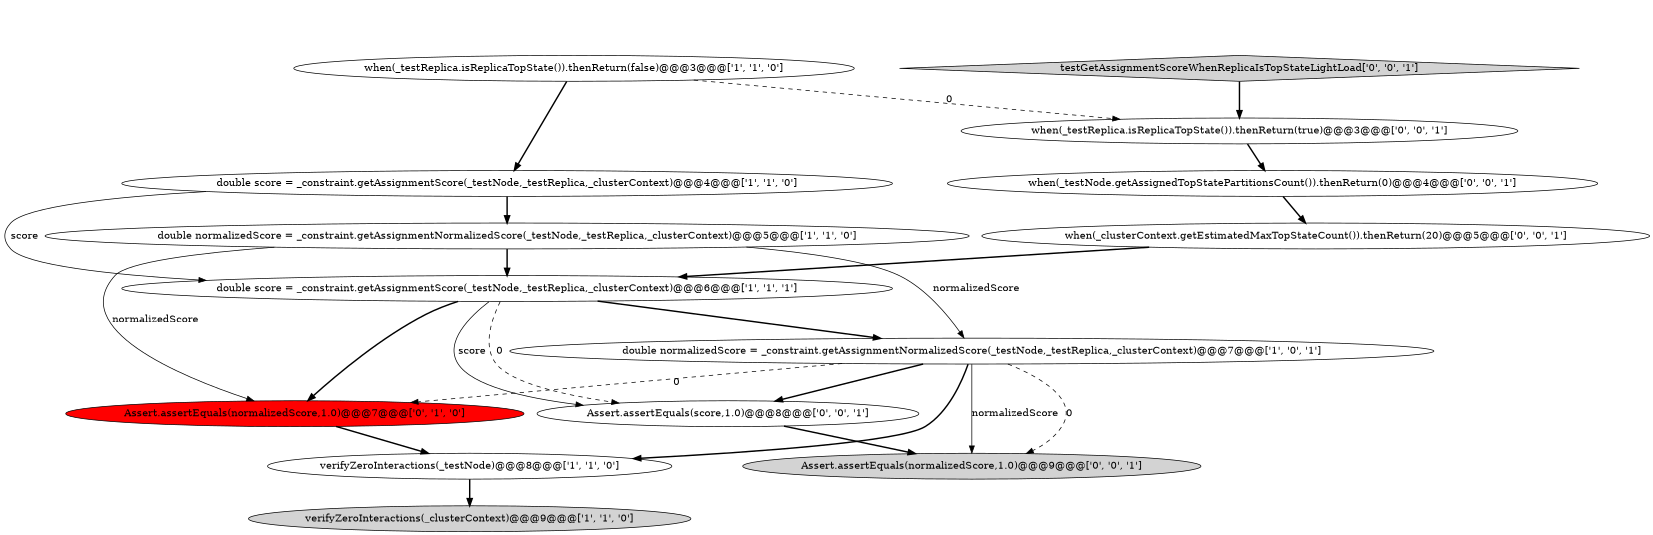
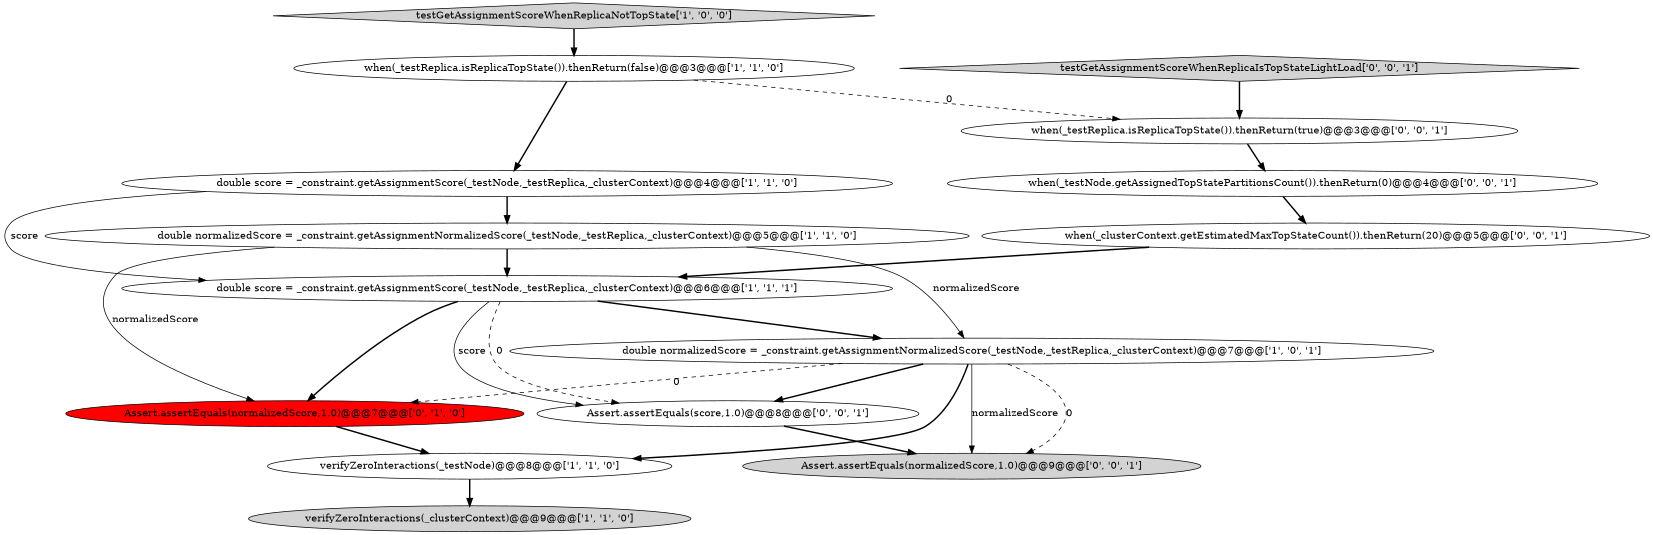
node "testGetAssignmentScoreWhenReplicaNotTopState['1', '0', '0']": added
